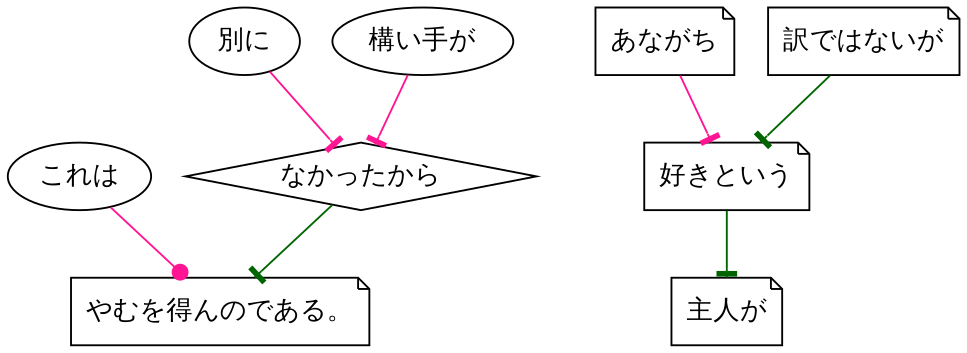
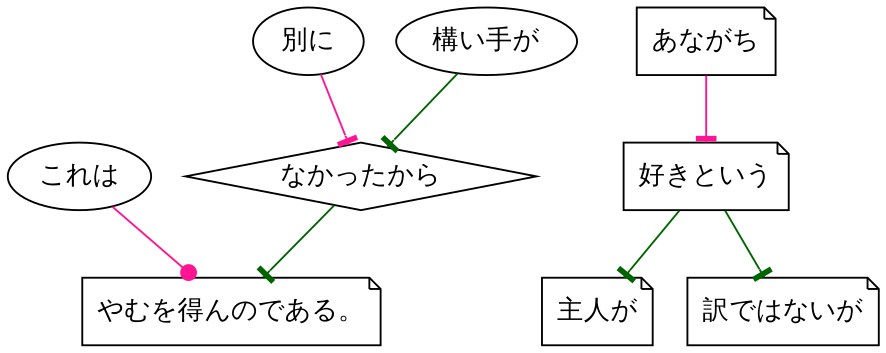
edge "構い手が" -> "なかったから": color deeppink -> darkgreen
edge "訳ではないが" -> "好きという": reversed
